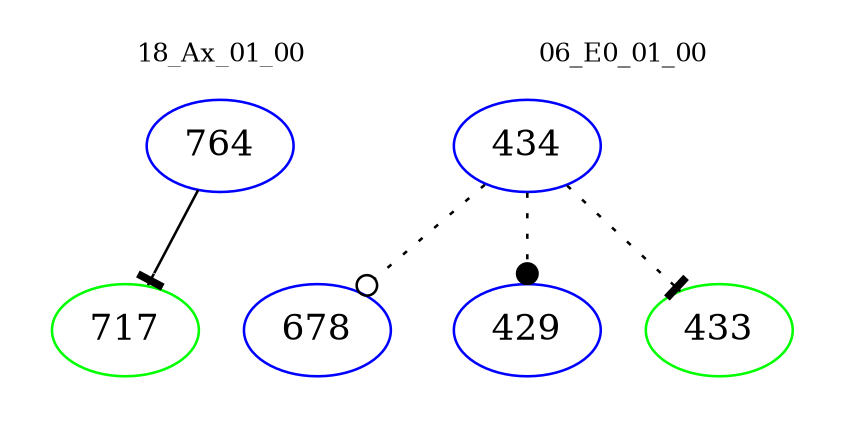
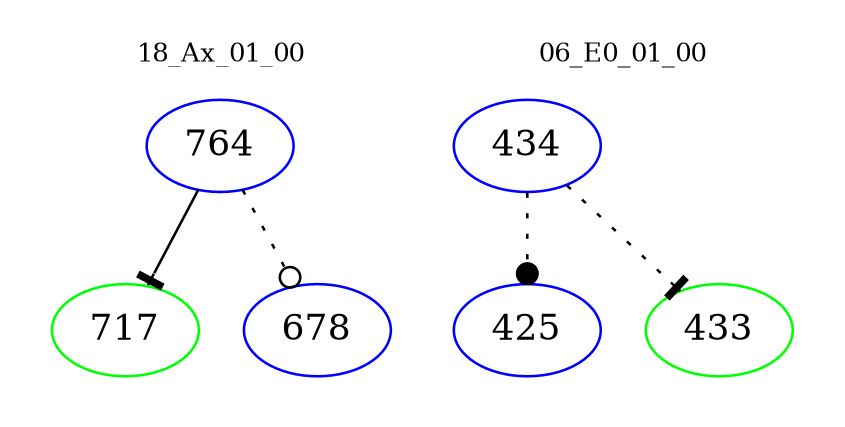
edge "434" -> "678": now "764" -> "678"
node "429": label "429" -> "425"
